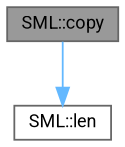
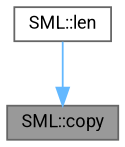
edge "SML::copy" -> "SML::len": reversed
